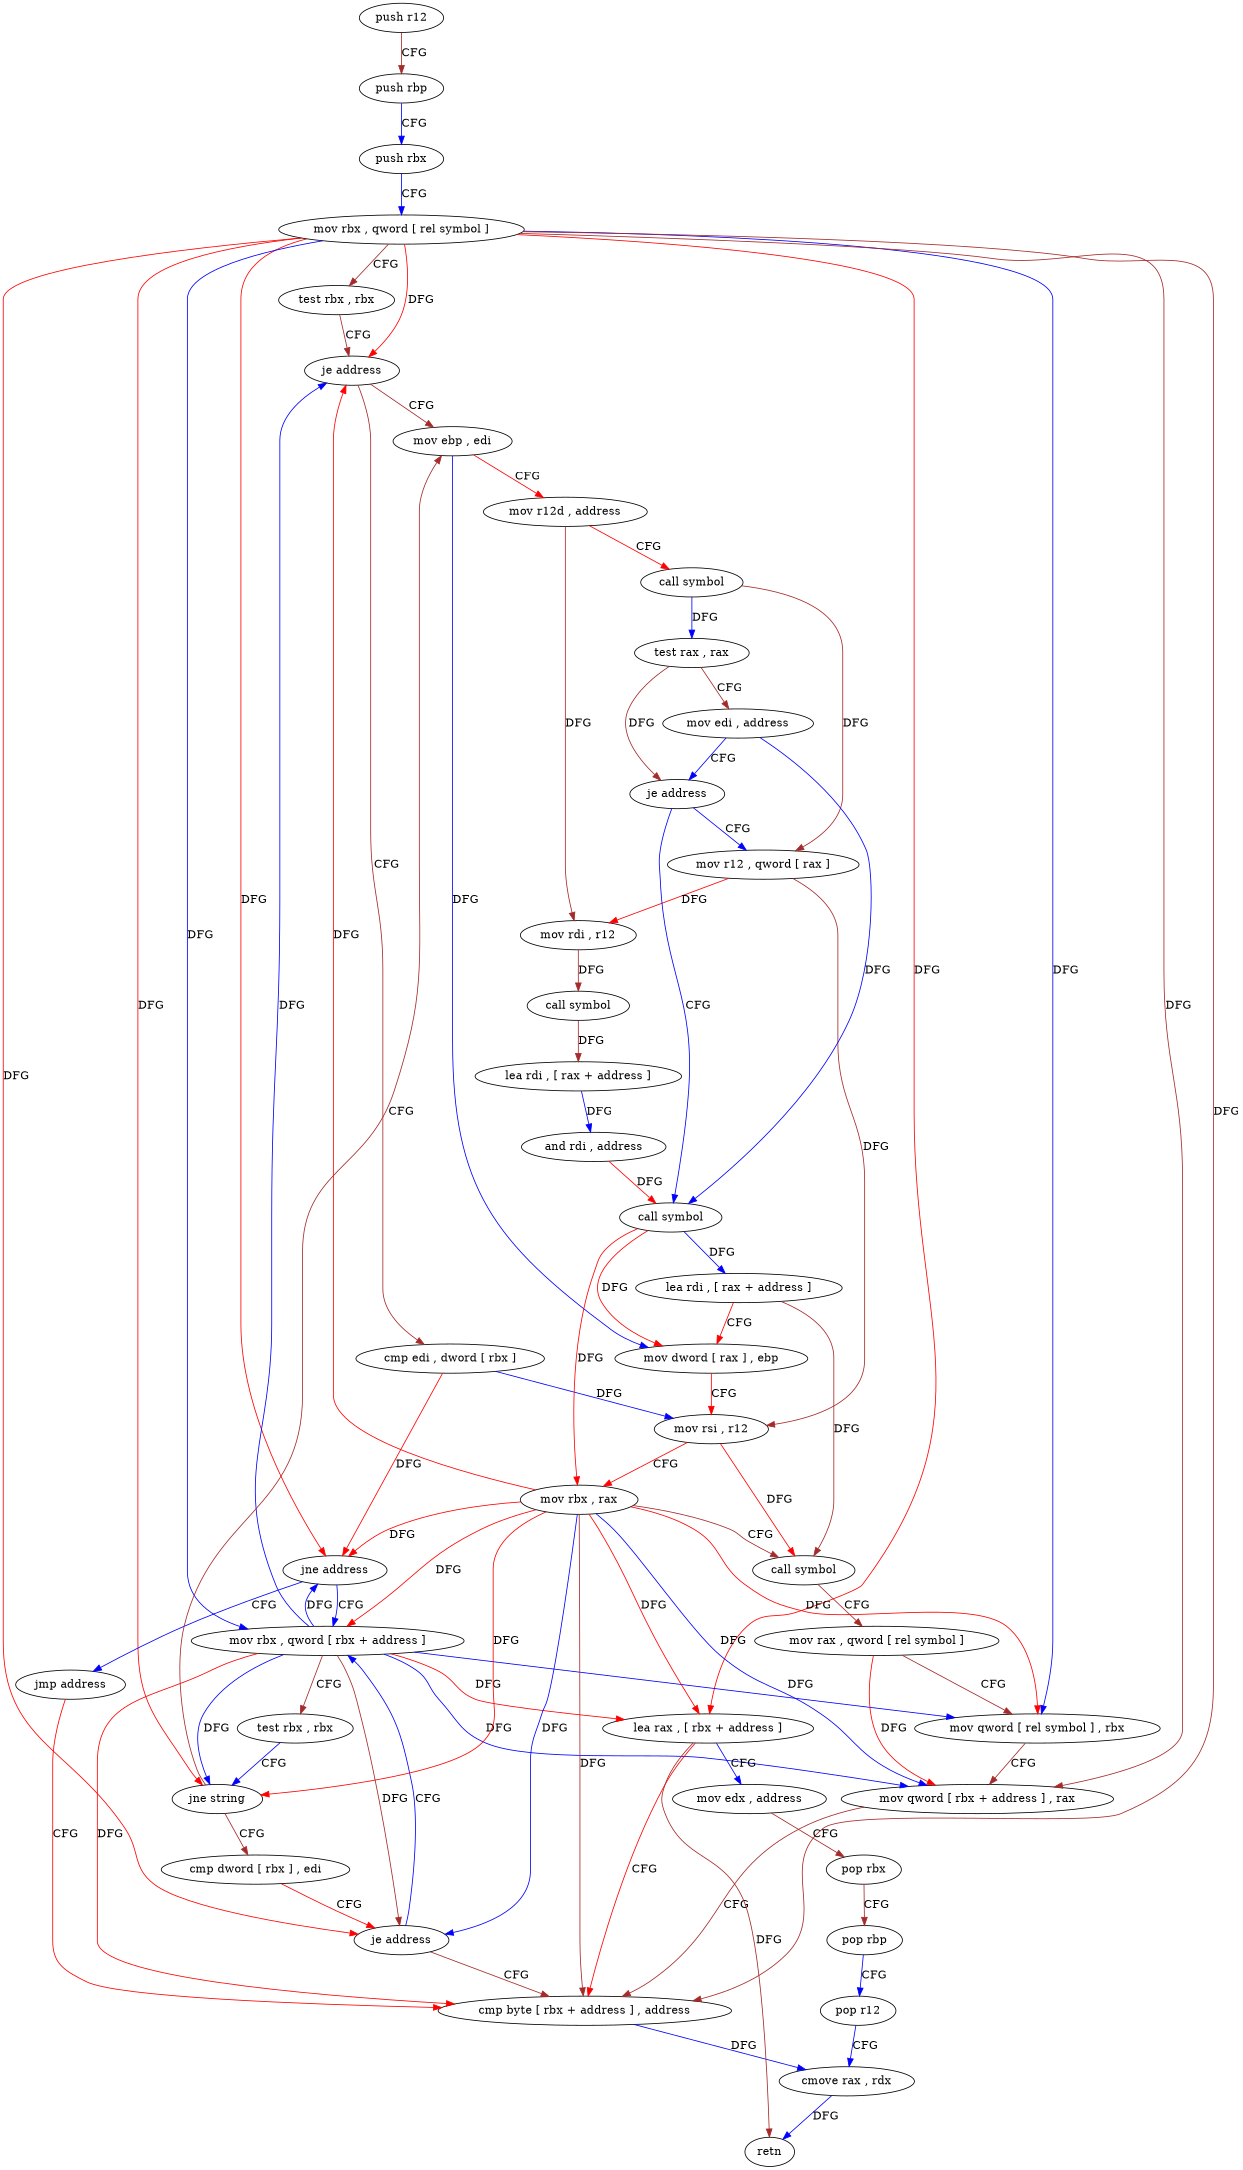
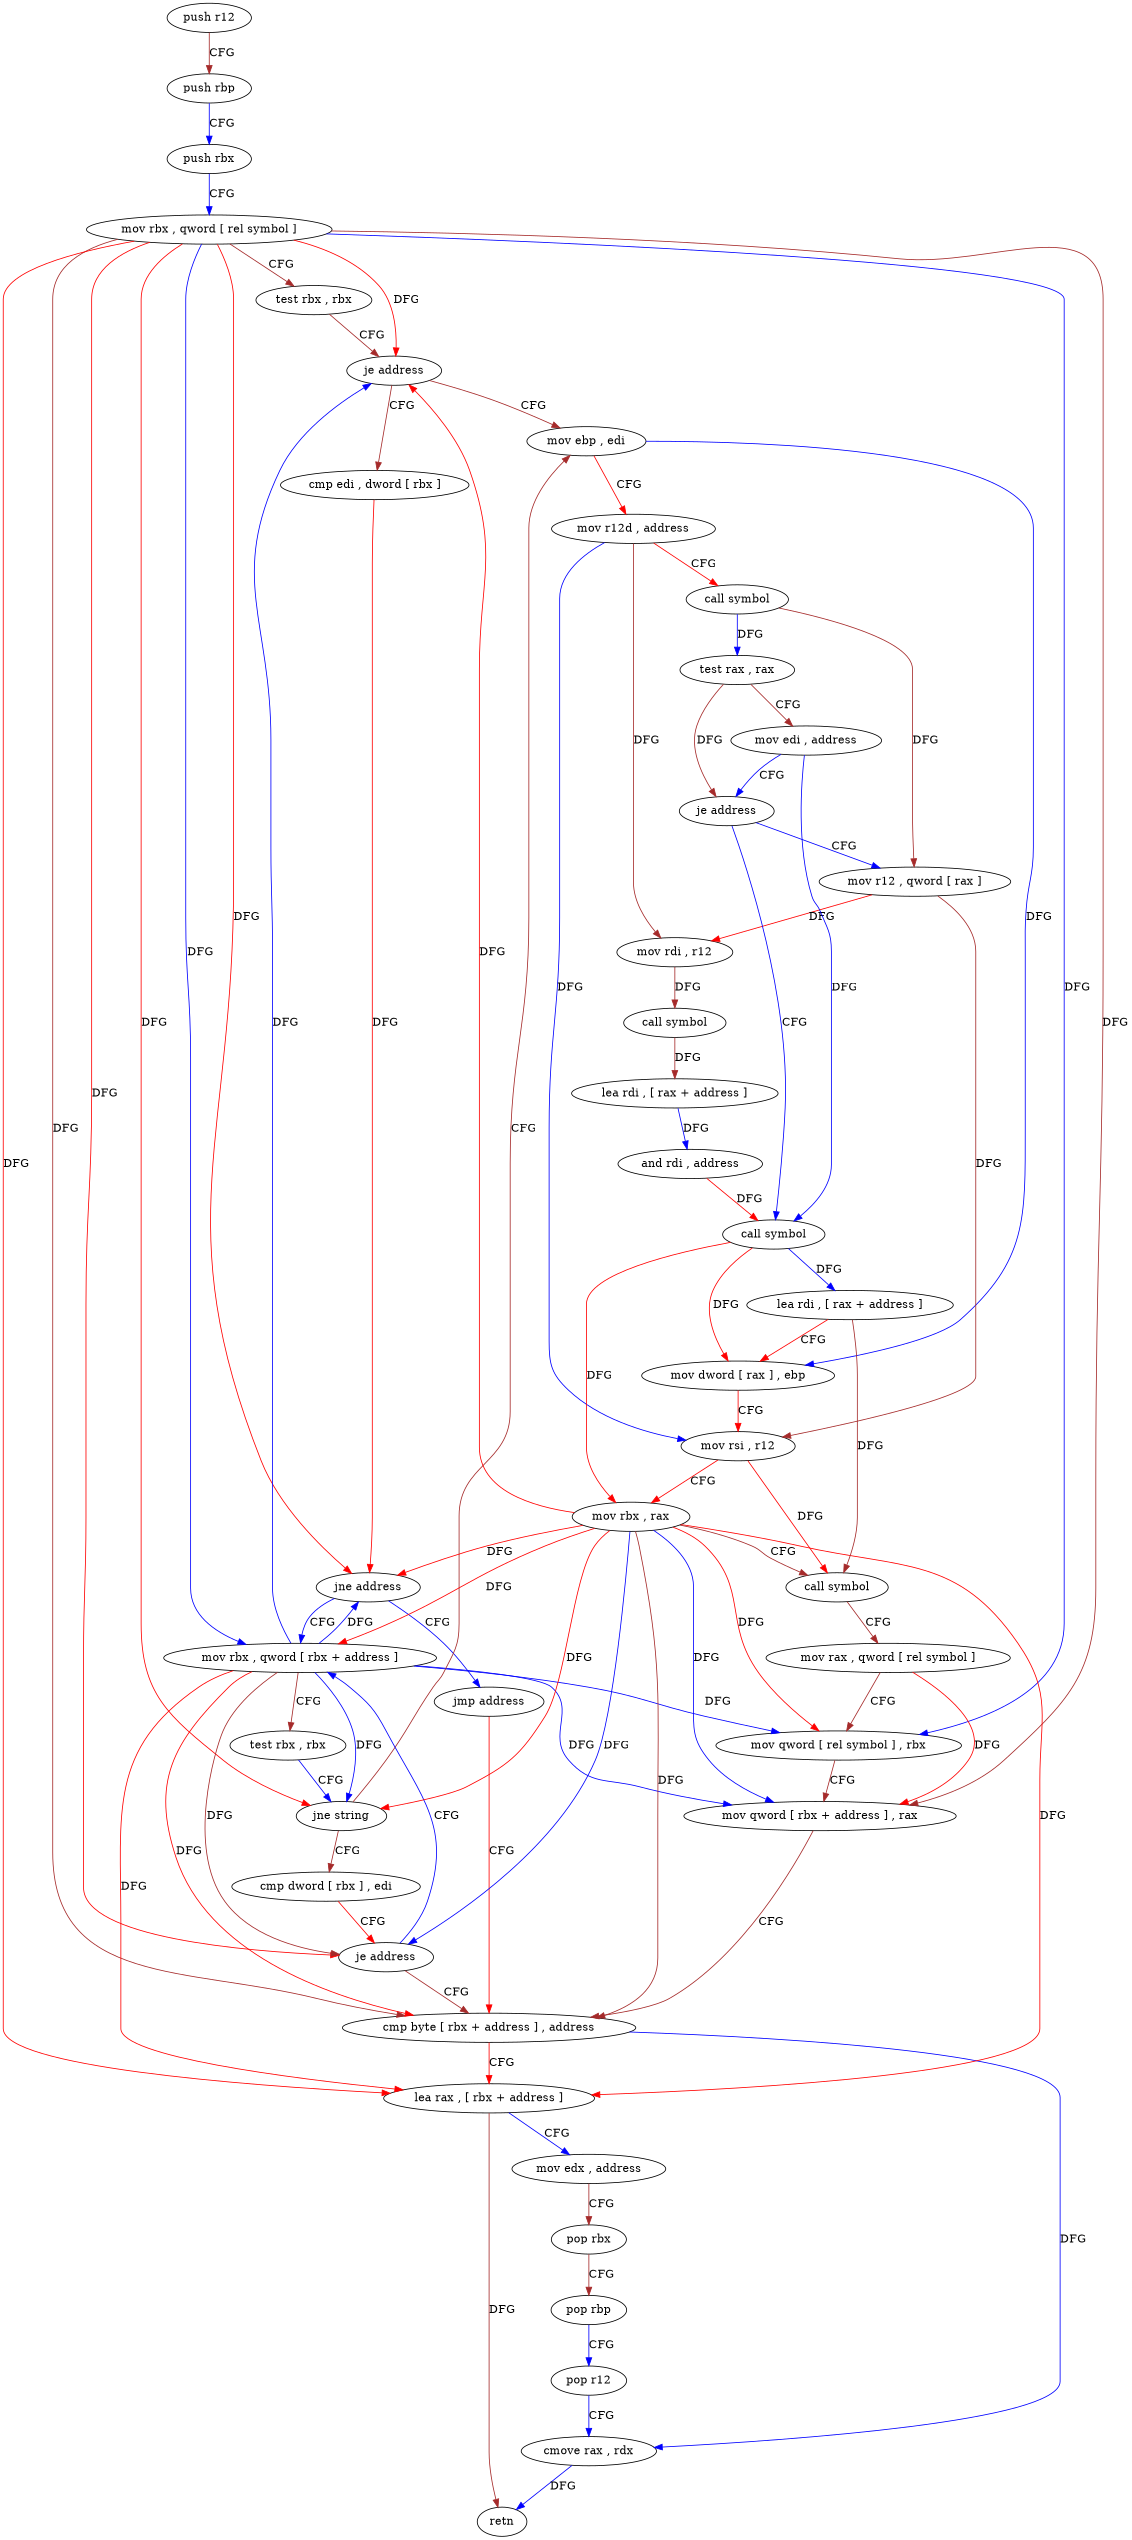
edge "cmp edi , dword [ rbx ]" -> "mov rsi , r12": now "mov r12d , address" -> "mov rsi , r12"
edge "lea rax , [ rbx + address ]" -> "cmp byte [ rbx + address ] , address": reversed
